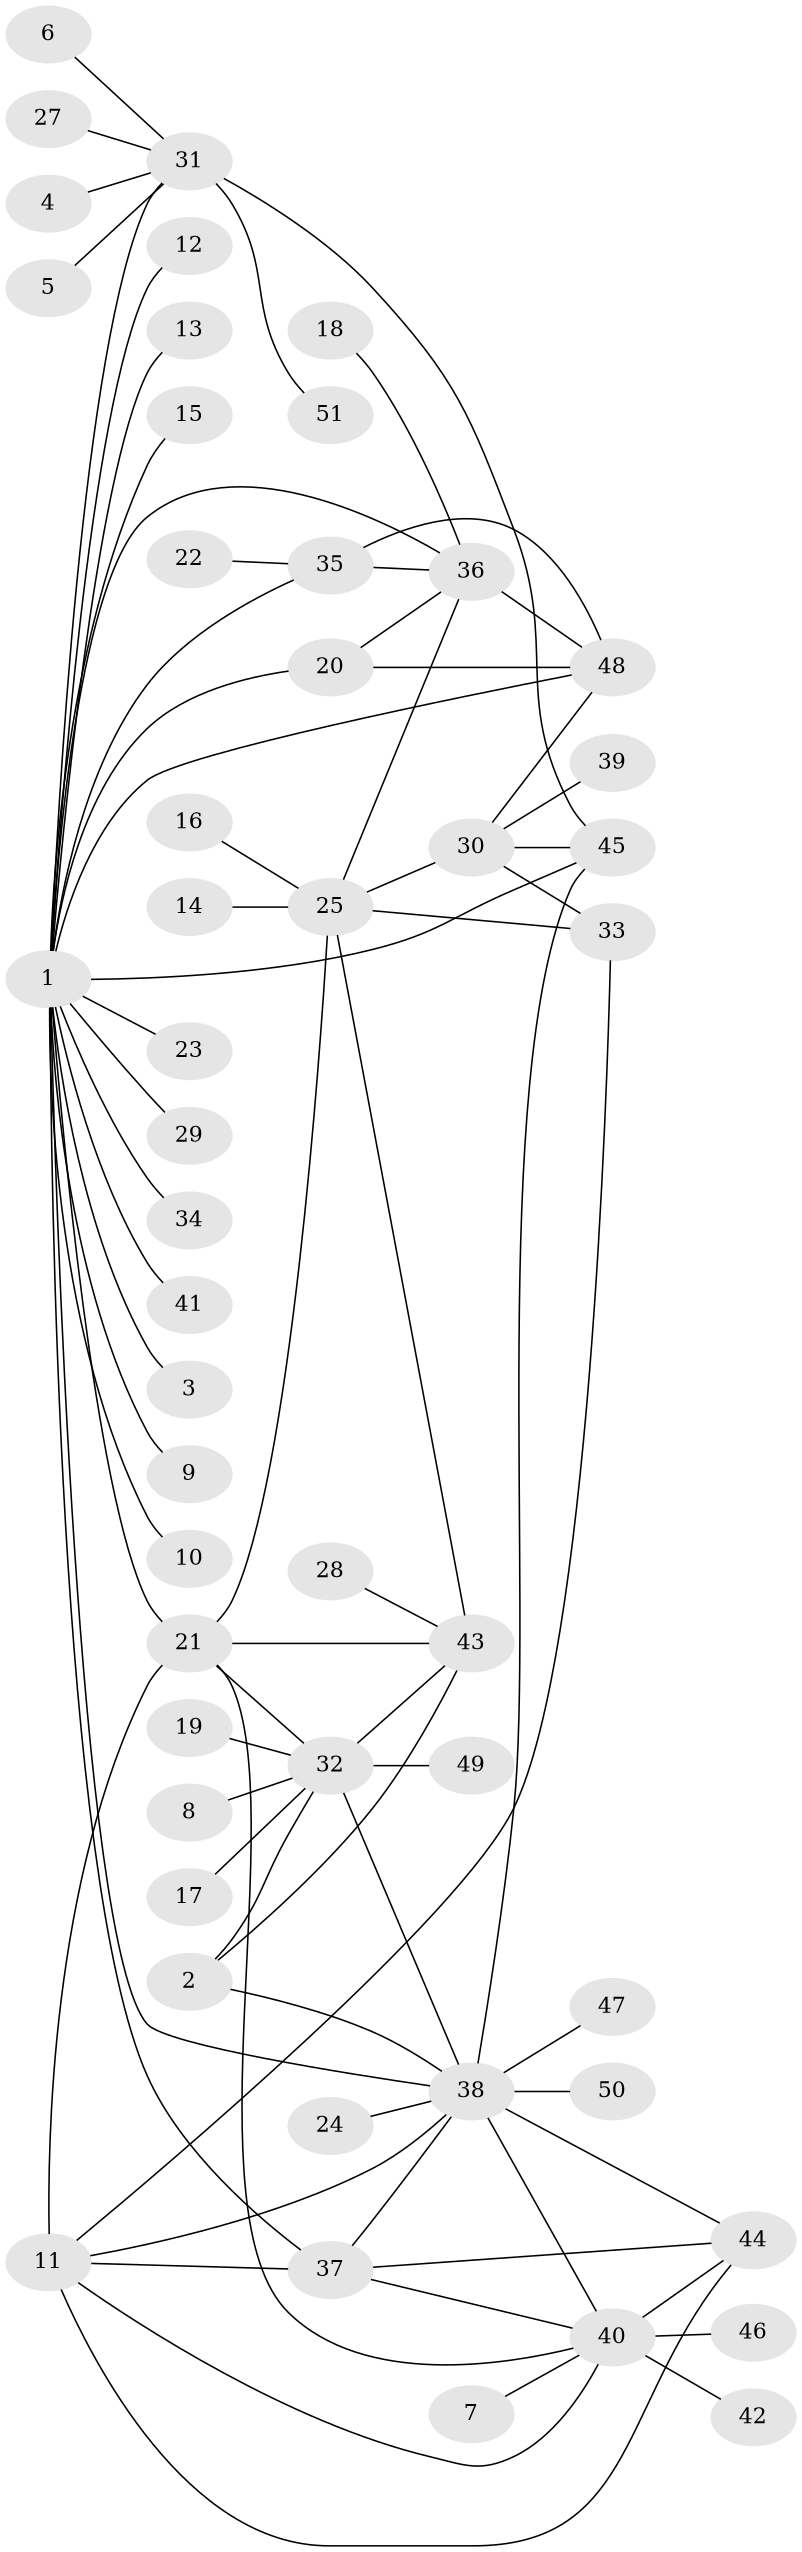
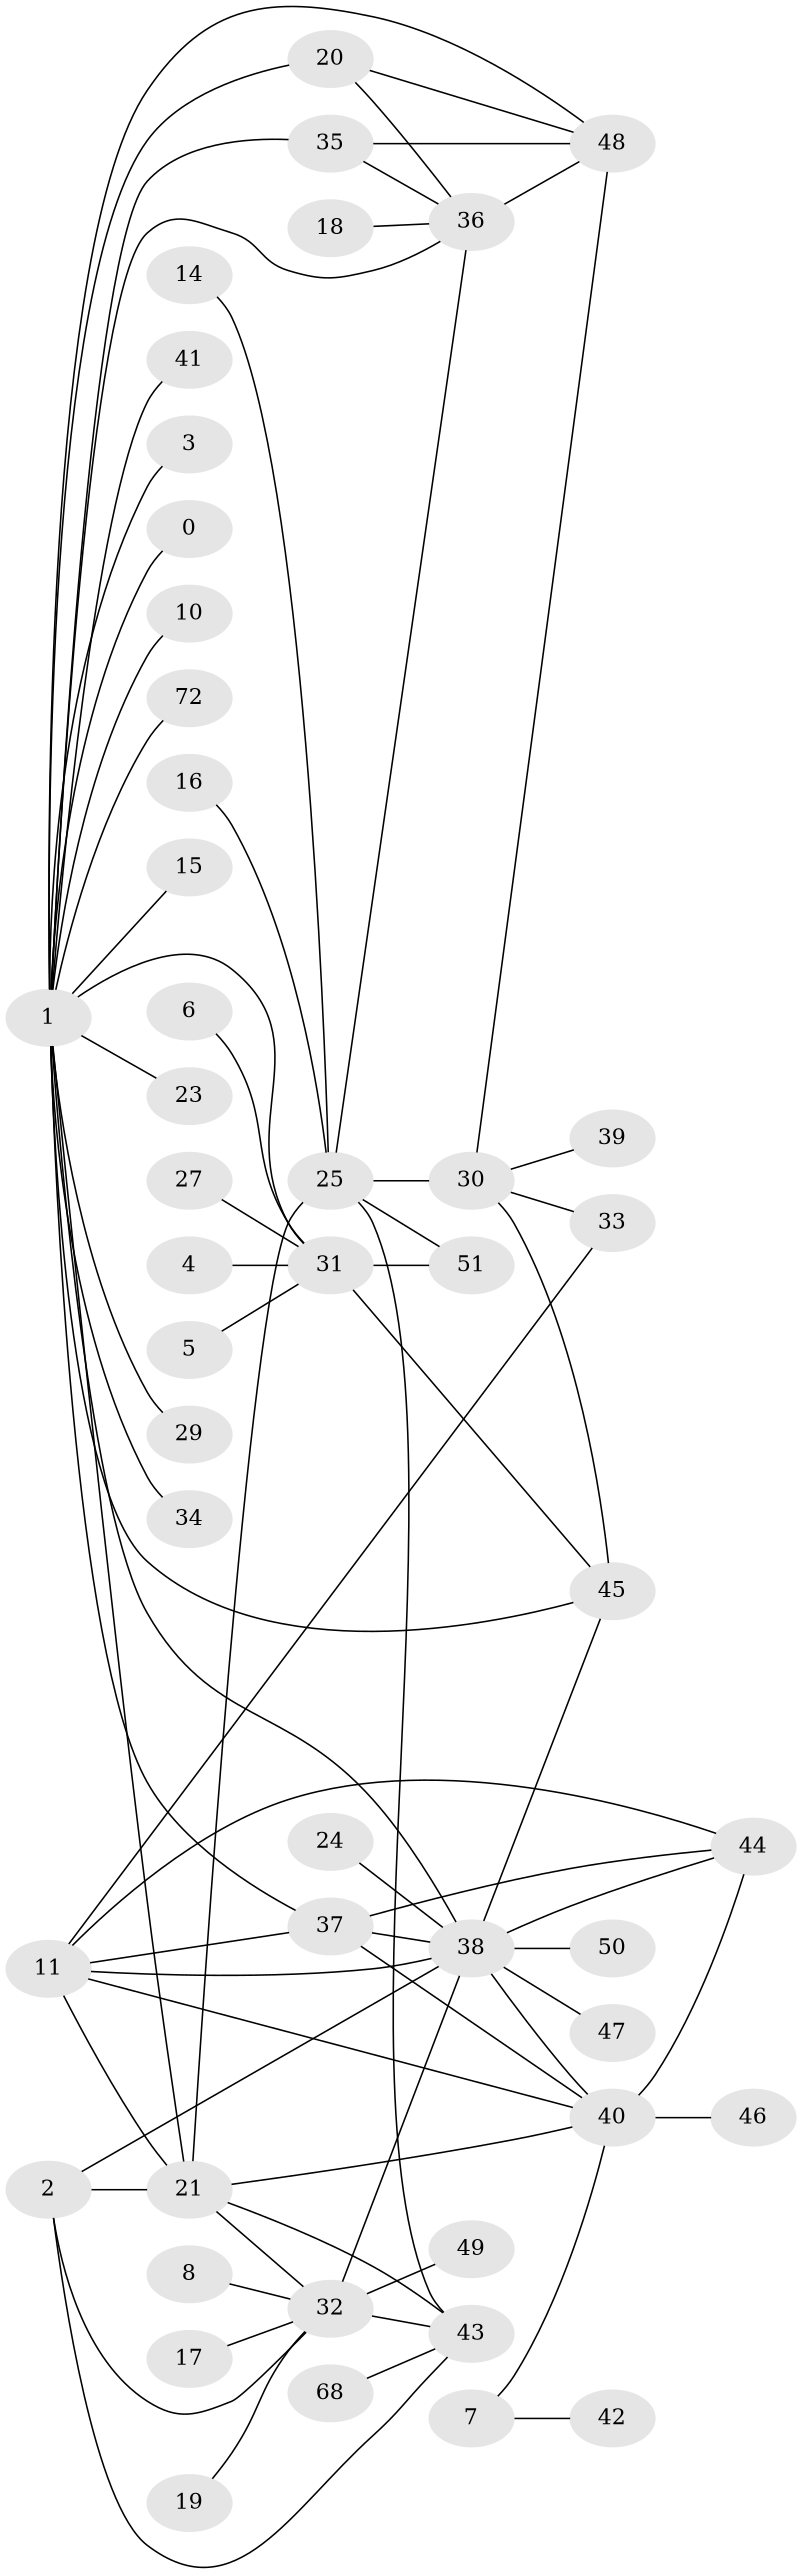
node "12": label "12" -> "72"
node "13": removed
node "22": removed
edge "25" -- "33": now "25" -- "51"
node "9": label "9" -> "0"
node "28": label "28" -> "68"
edge "2" -- "21": added
edge "40" -- "42": now "7" -- "42"
